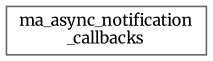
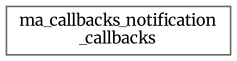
node "ma_async_notification _callbacks": label "ma_async_notification _callbacks" -> "ma_callbacks_notification _callbacks"
